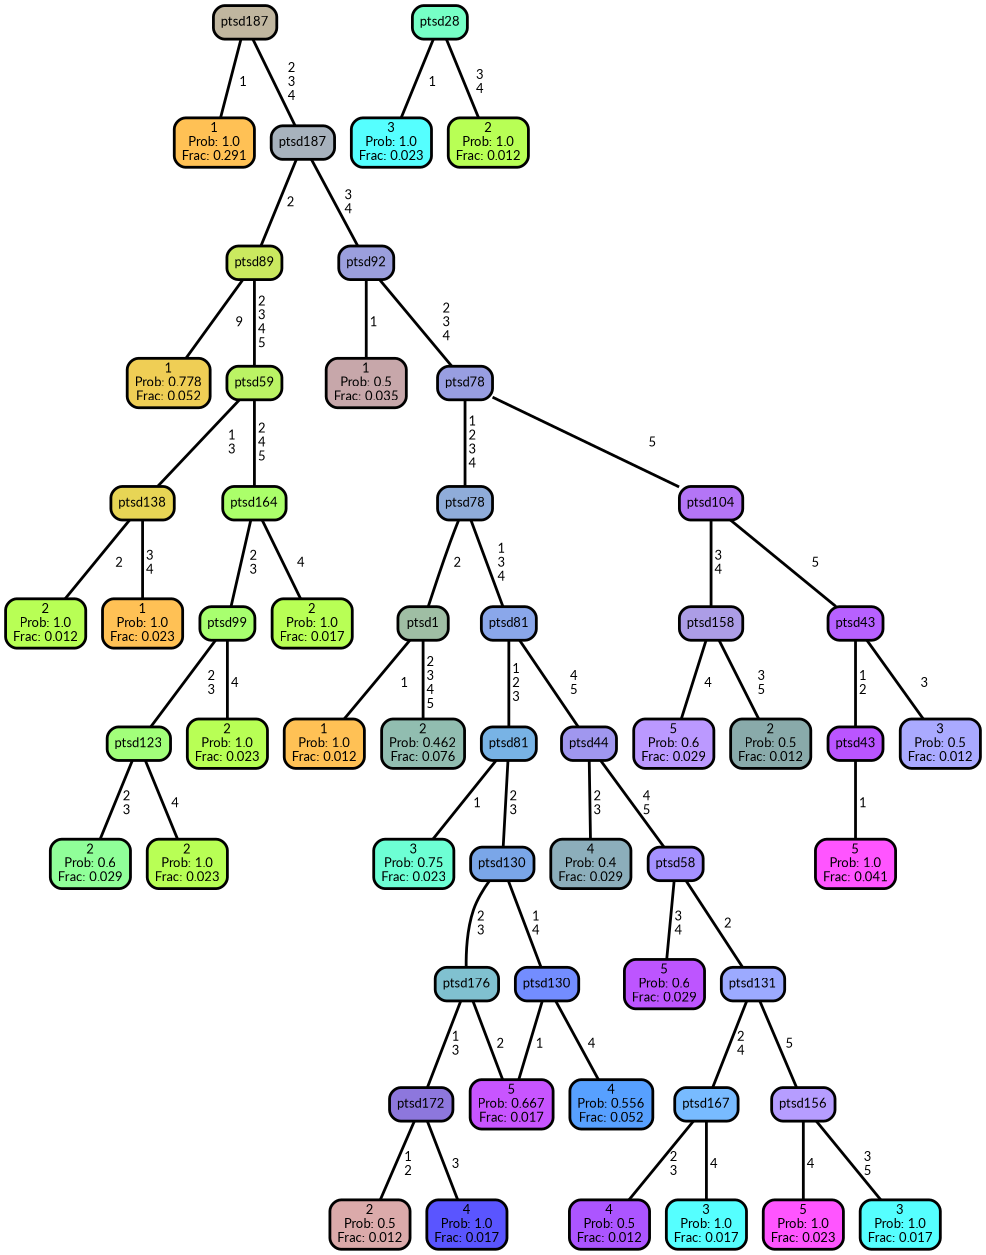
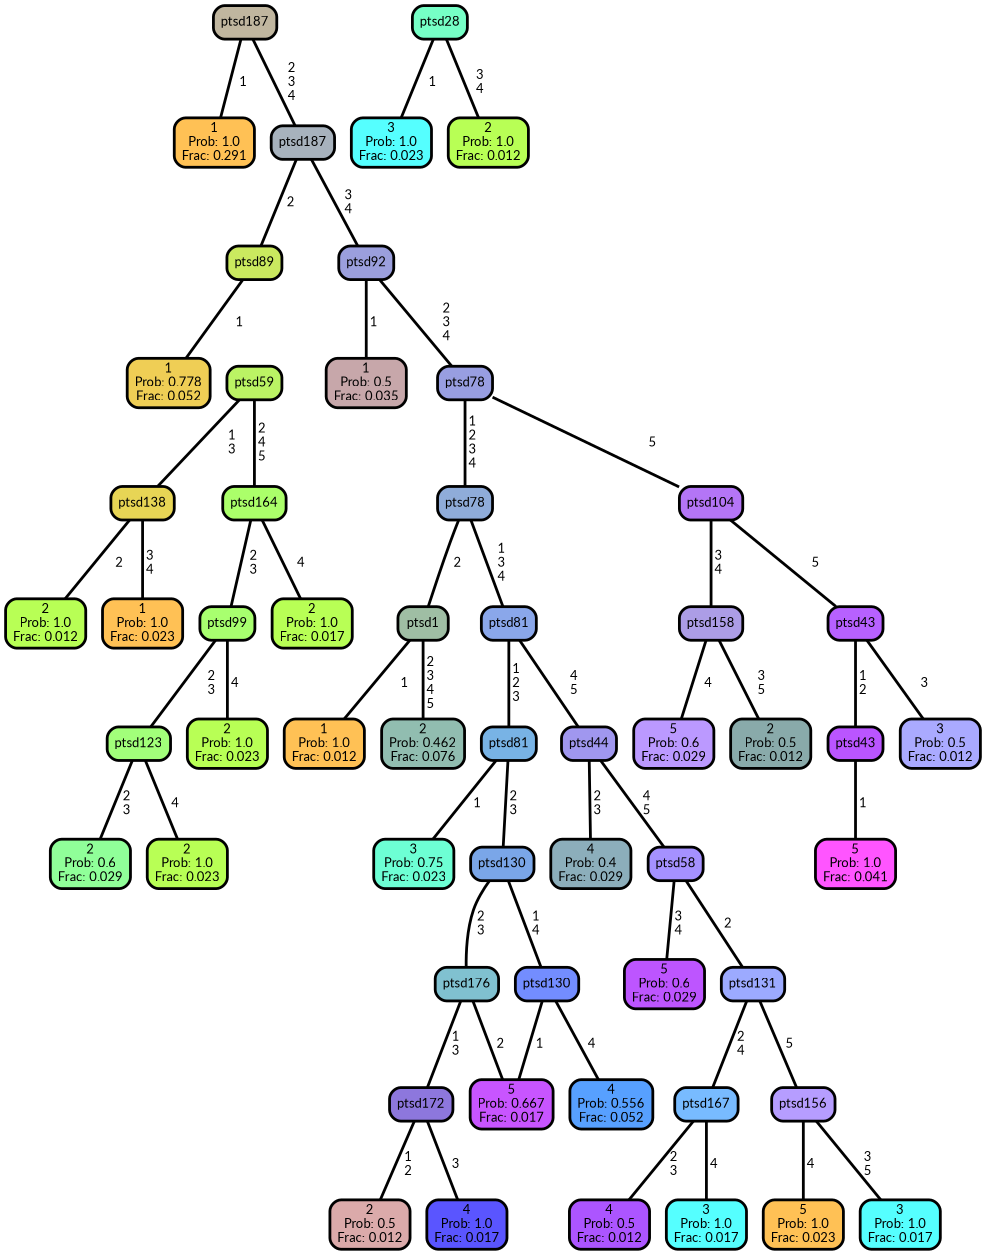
edge "ptsd89" -- "1 Prob: 0.778 Frac: 0.052": label " 9" -> " 1"
edge "ptsd89" -- "ptsd59": removed, label "2 3 4 5"
node "5 Prob: 1.0 Frac: 0.023": fillcolor #ff55ff -> #ffc155
